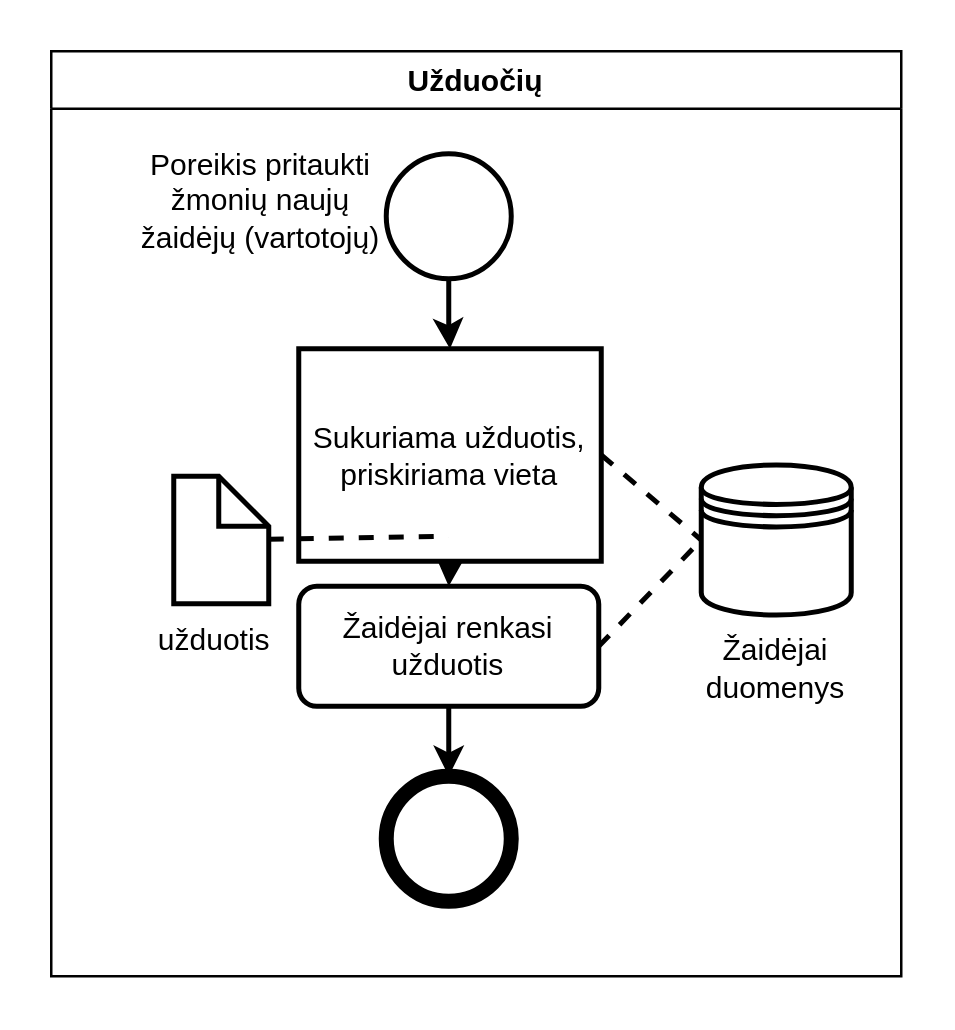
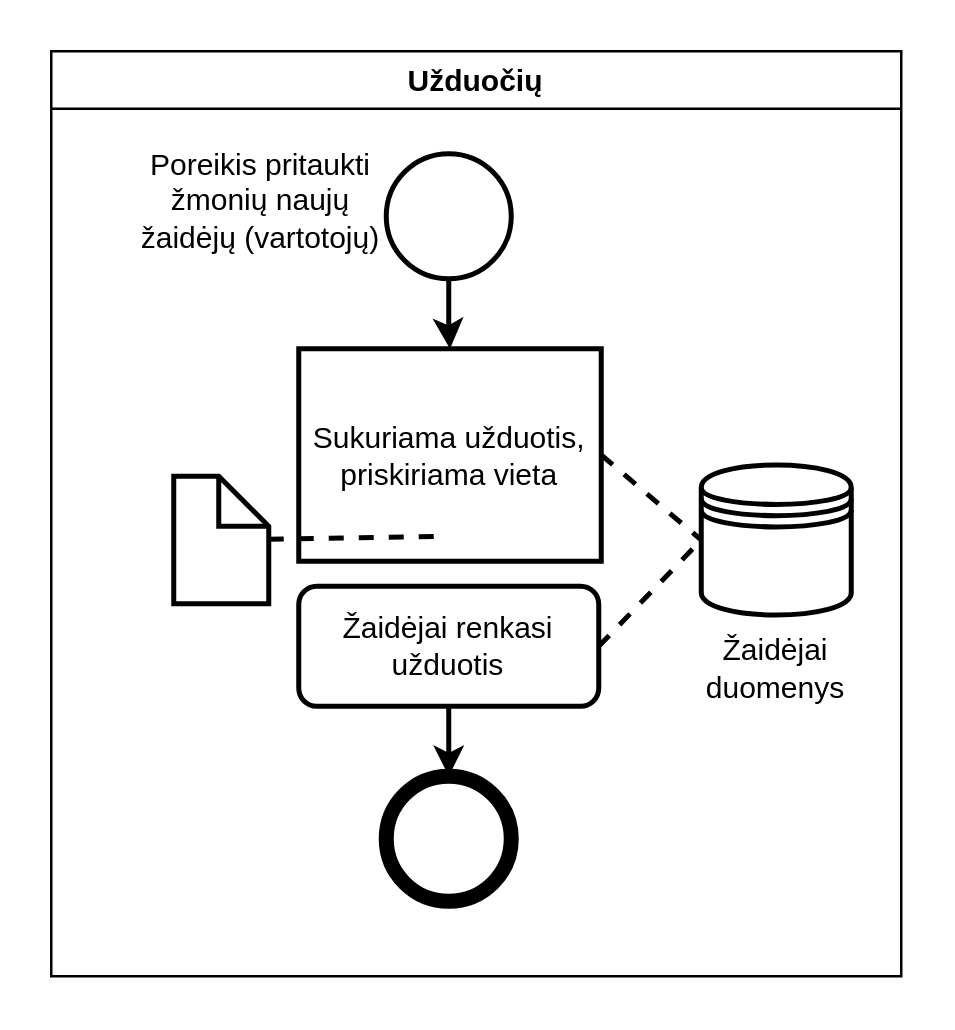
edge "Sukuriama užduotis, priskiriama vieta" -> "Žaidėjai renkasi užduotis": removed
node "užduotis": removed
